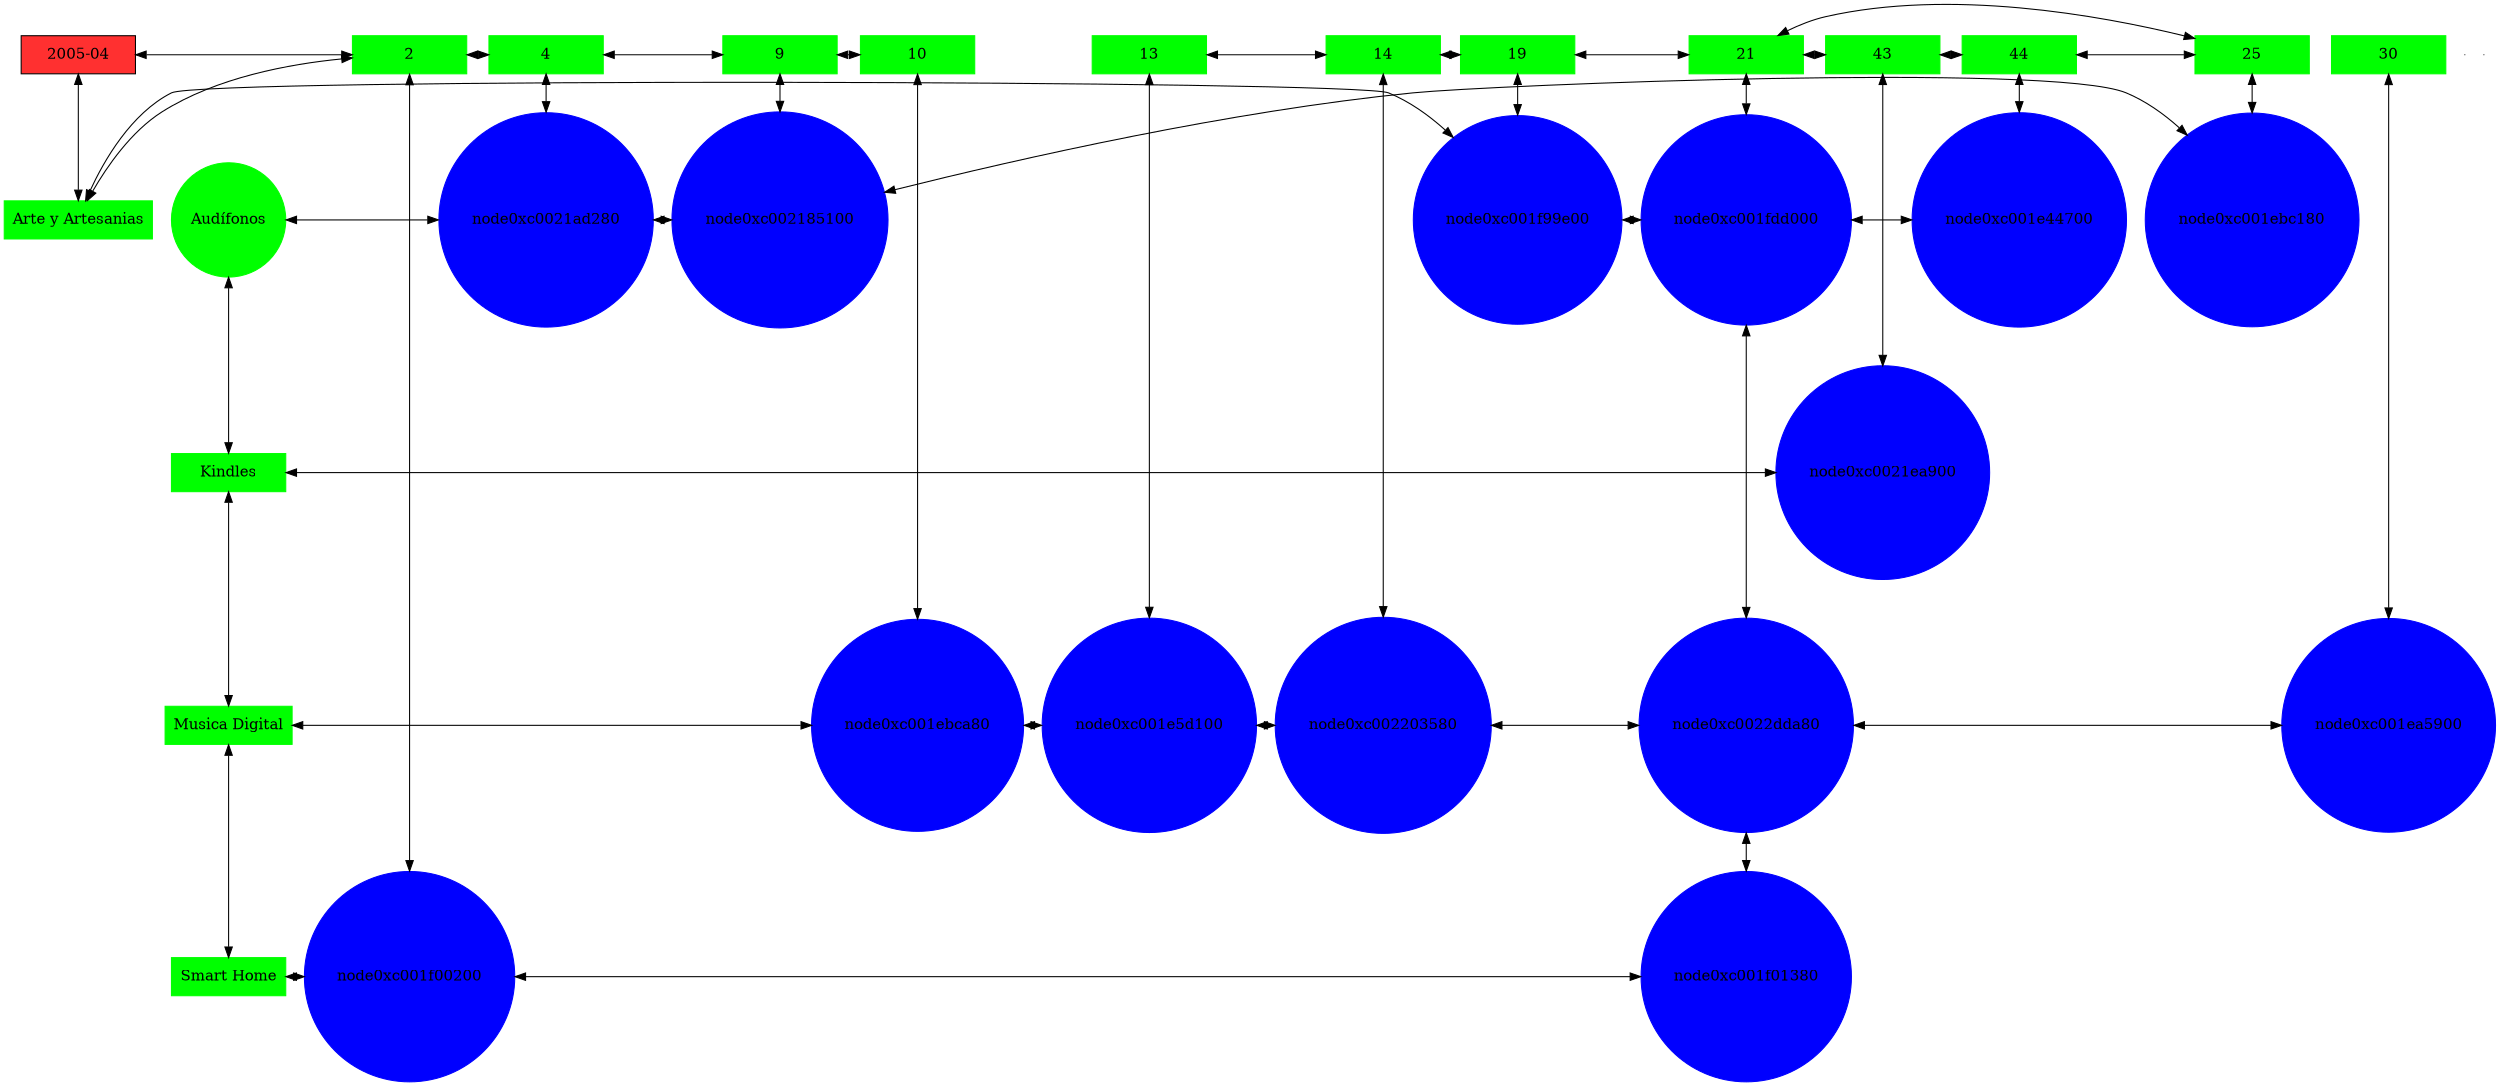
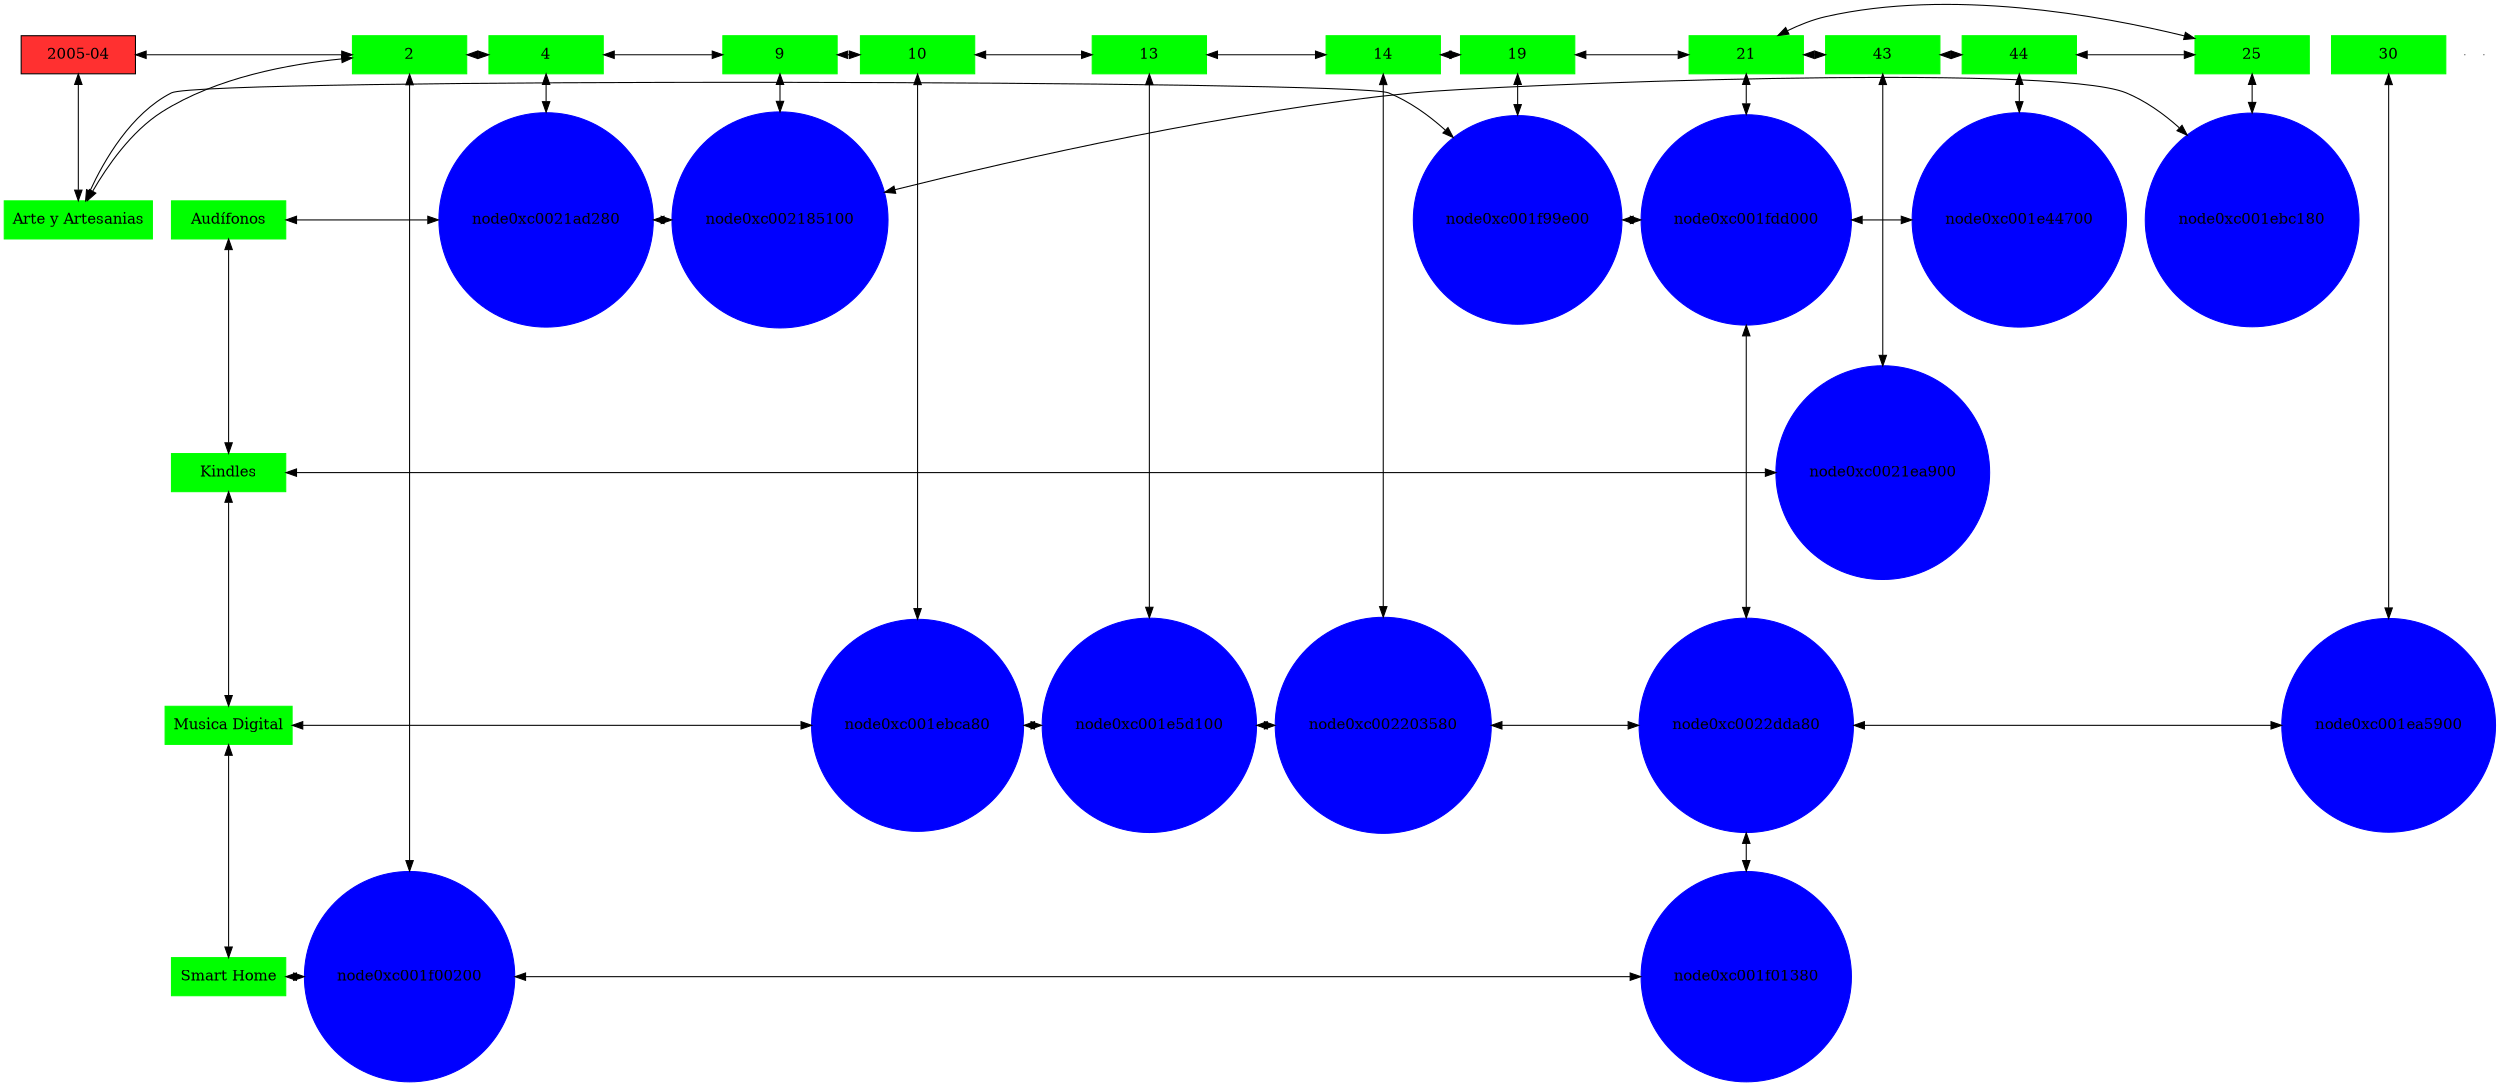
edge "10" -- "13": added
node "Audífonos": shape circle -> box
